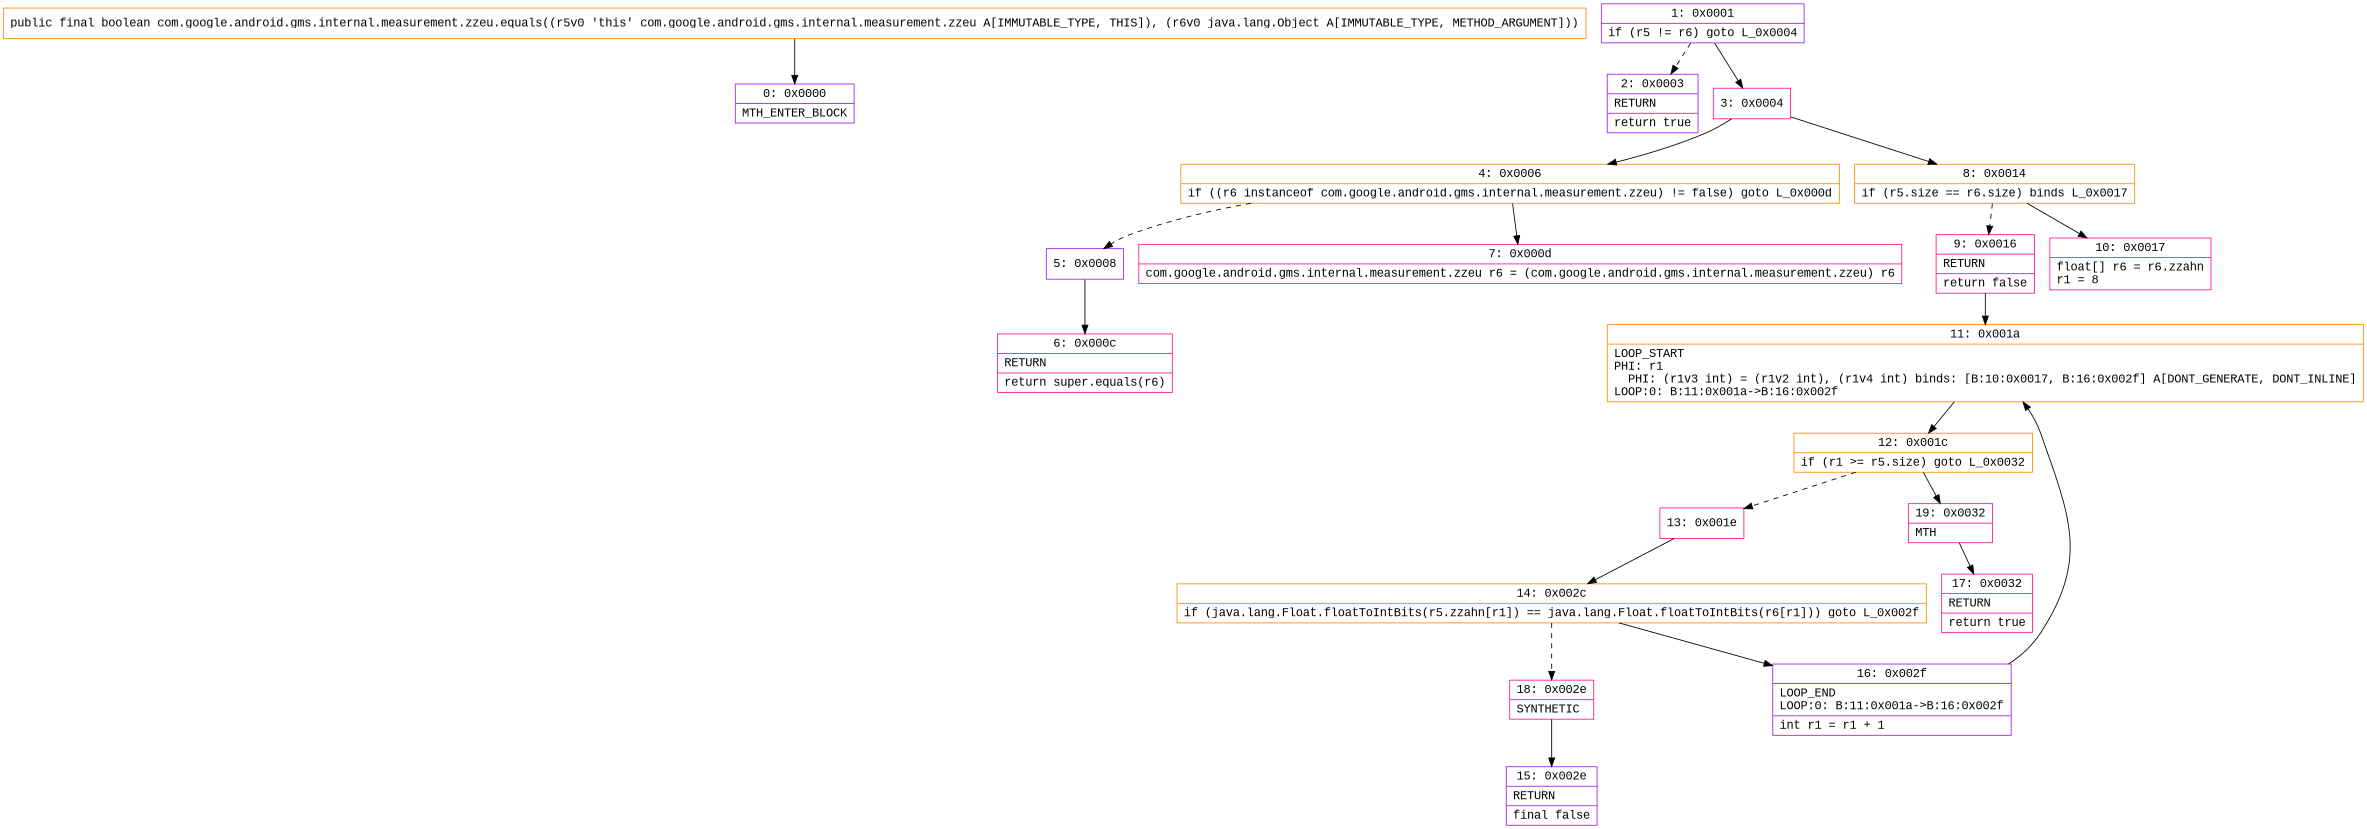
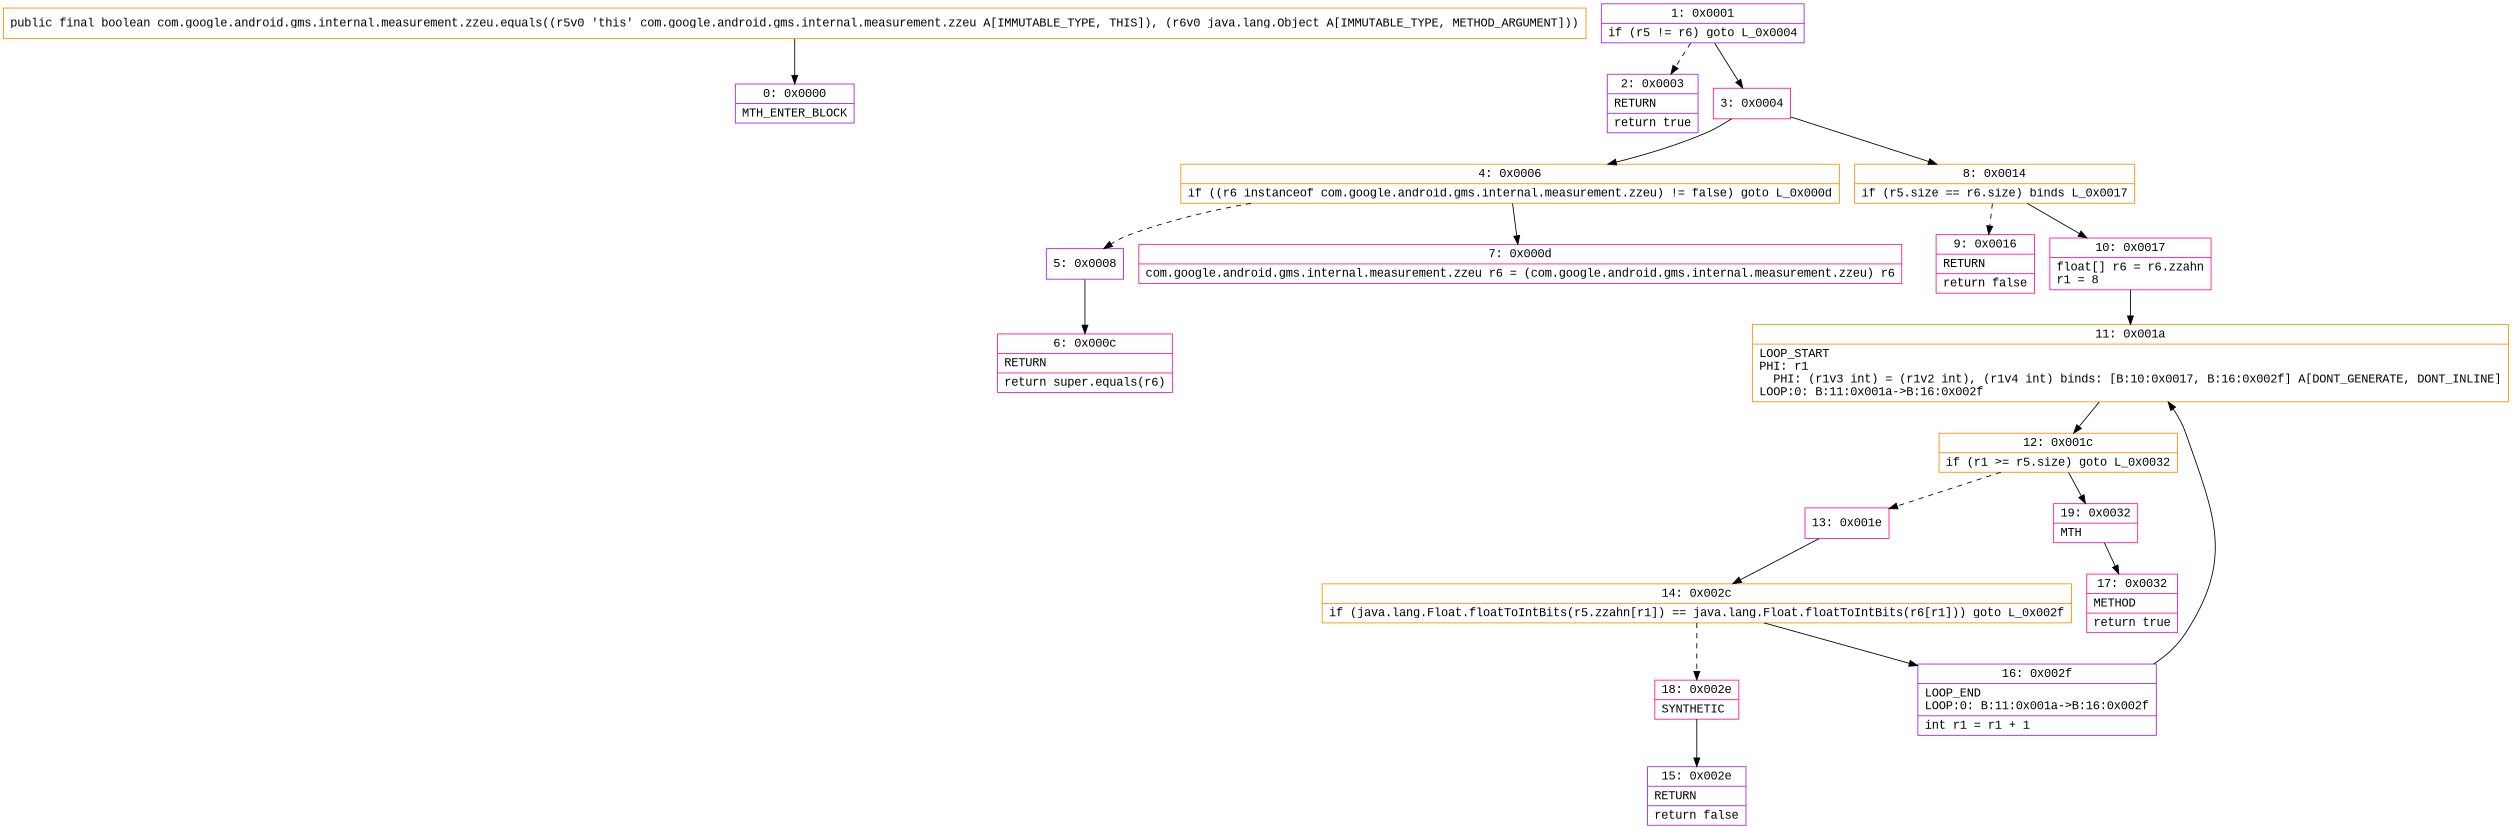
edge "9: 0x0016" -> "11: 0x001a": now "10: 0x0017" -> "11: 0x001a"
node "17: 0x0032": text "RETURN" -> "METHOD"
node "15: 0x002e": text "final false" -> "return false"
